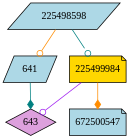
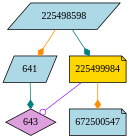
edge "225498598" -> "225499984": arrowhead odot -> diamond
edge "225498598" -> "641": arrowhead odot -> diamond
